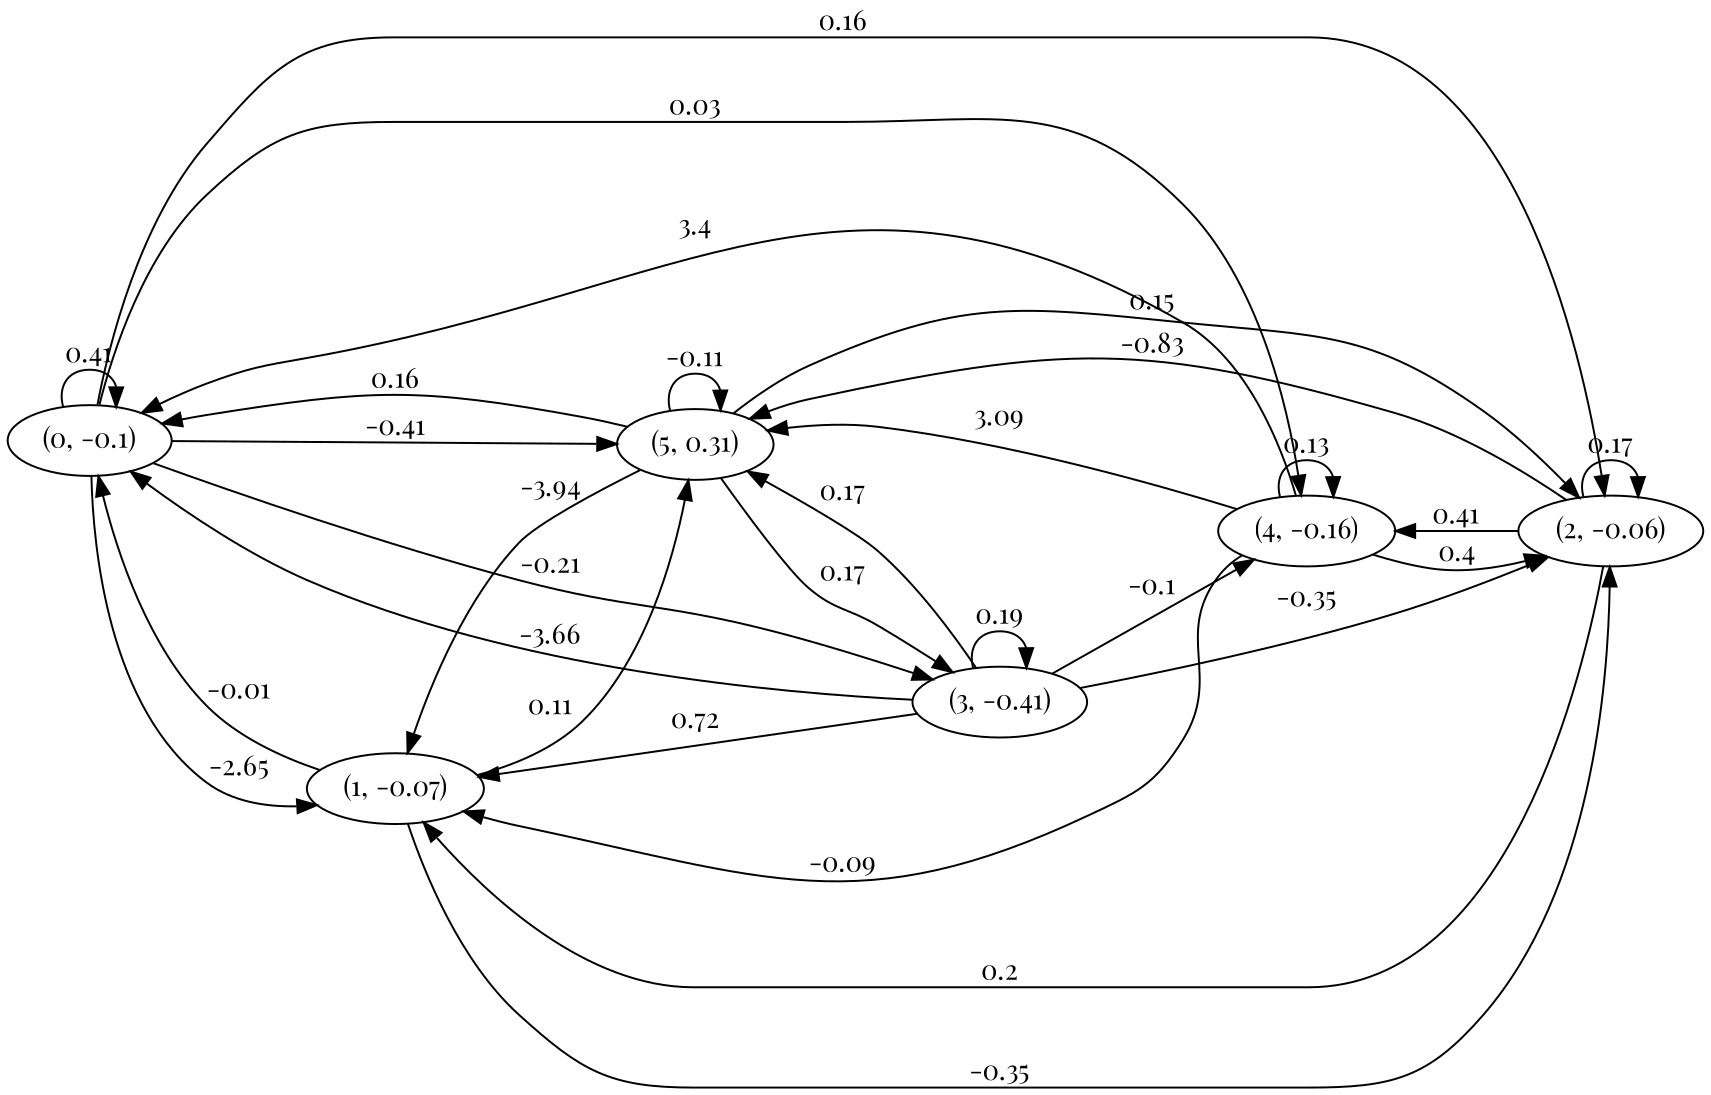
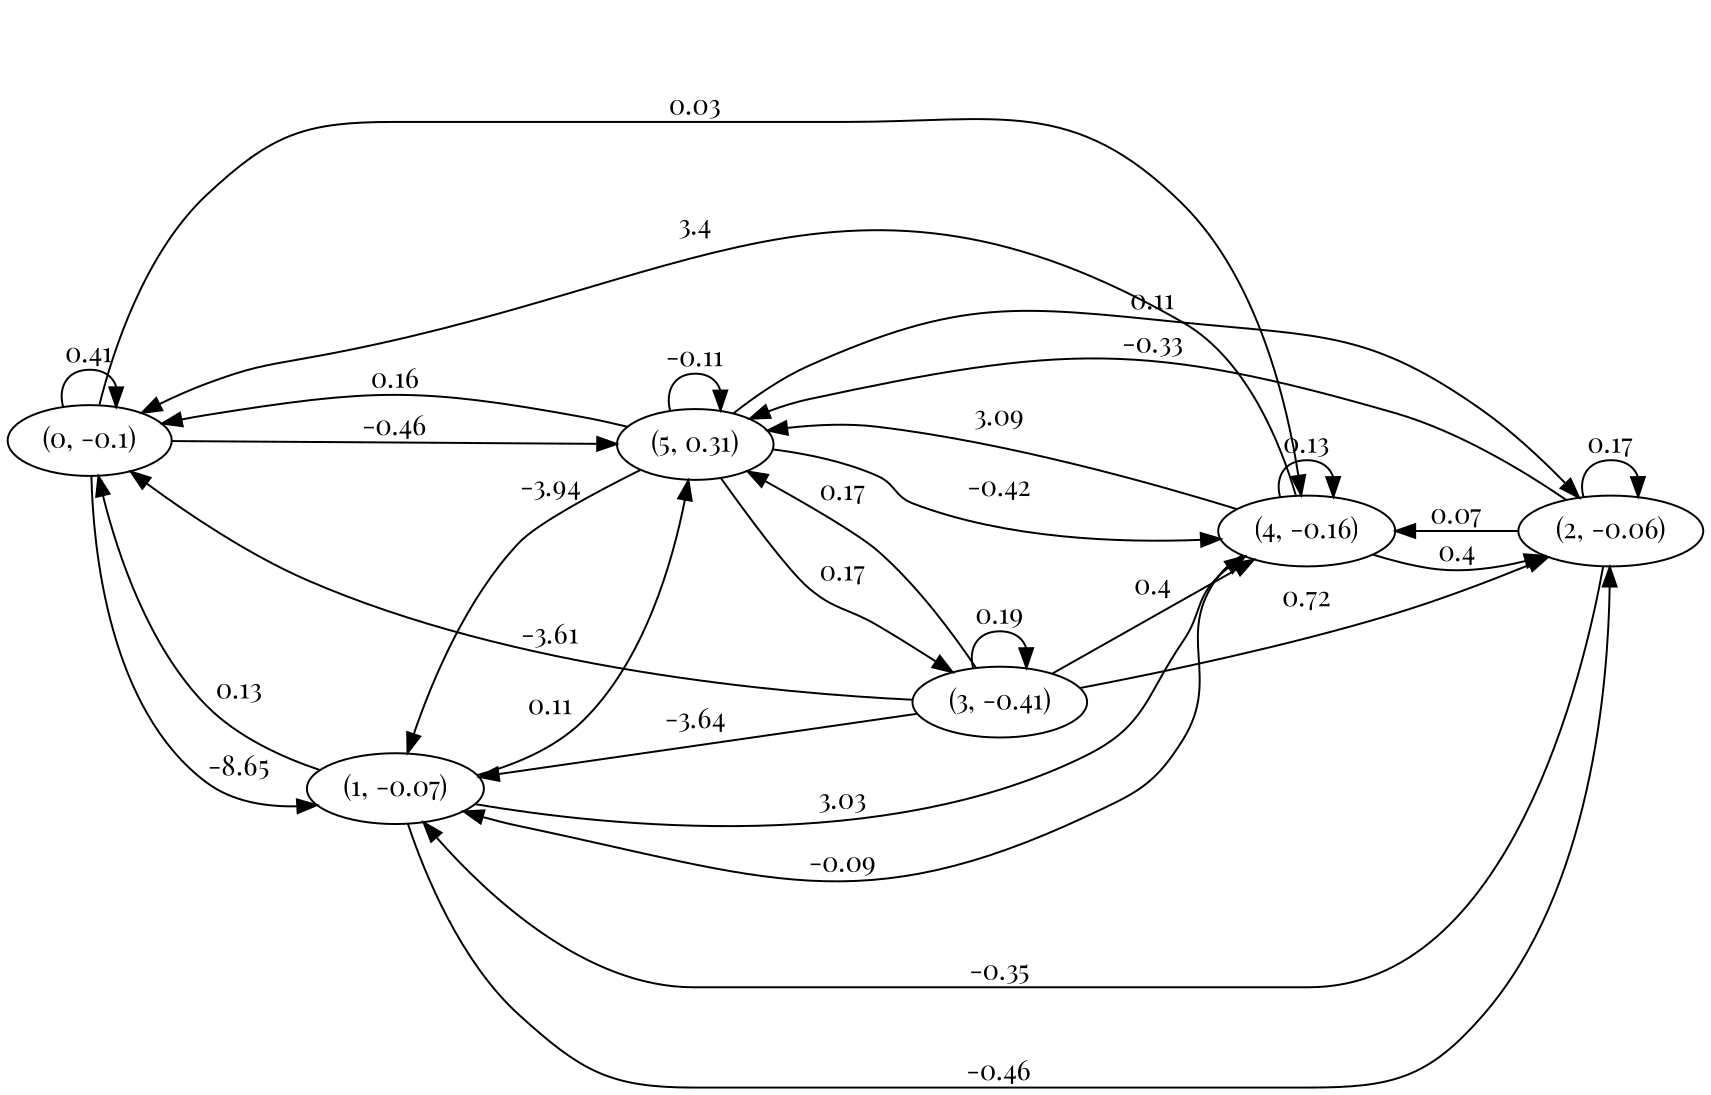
edge "(0, -0.1)" -> "(2, -0.06)": removed, label "0.16"
edge "(5, 0.31)" -> "(2, -0.06)": label "0.15" -> "0.11"
edge "(2, -0.06)" -> "(5, 0.31)": label "-0.83" -> "-0.33"
edge "(0, -0.1)" -> "(5, 0.31)": label "-0.41" -> "-0.46"
edge "(2, -0.06)" -> "(4, -0.16)": label "0.41" -> "0.07"
edge "(5, 0.31)" -> "(4, -0.16)": added, label "-0.42"
edge "(0, -0.1)" -> "(3, -0.41)": removed, label "-0.21"
edge "(3, -0.41)" -> "(4, -0.16)": label "-0.1" -> "0.4"
edge "(3, -0.41)" -> "(2, -0.06)": label "-0.35" -> "0.72"
edge "(3, -0.41)" -> "(0, -0.1)": label "-3.66" -> "-3.61"
edge "(1, -0.07)" -> "(0, -0.1)": label "-0.01" -> "0.13"
edge "(3, -0.41)" -> "(1, -0.07)": label "0.72" -> "-3.64"
edge "(0, -0.1)" -> "(1, -0.07)": label "-2.65" -> "-8.65"
edge "(1, -0.07)" -> "(4, -0.16)": added, label "3.03"
edge "(2, -0.06)" -> "(1, -0.07)": label "0.2" -> "-0.35"
edge "(1, -0.07)" -> "(2, -0.06)": label "-0.35" -> "-0.46"
